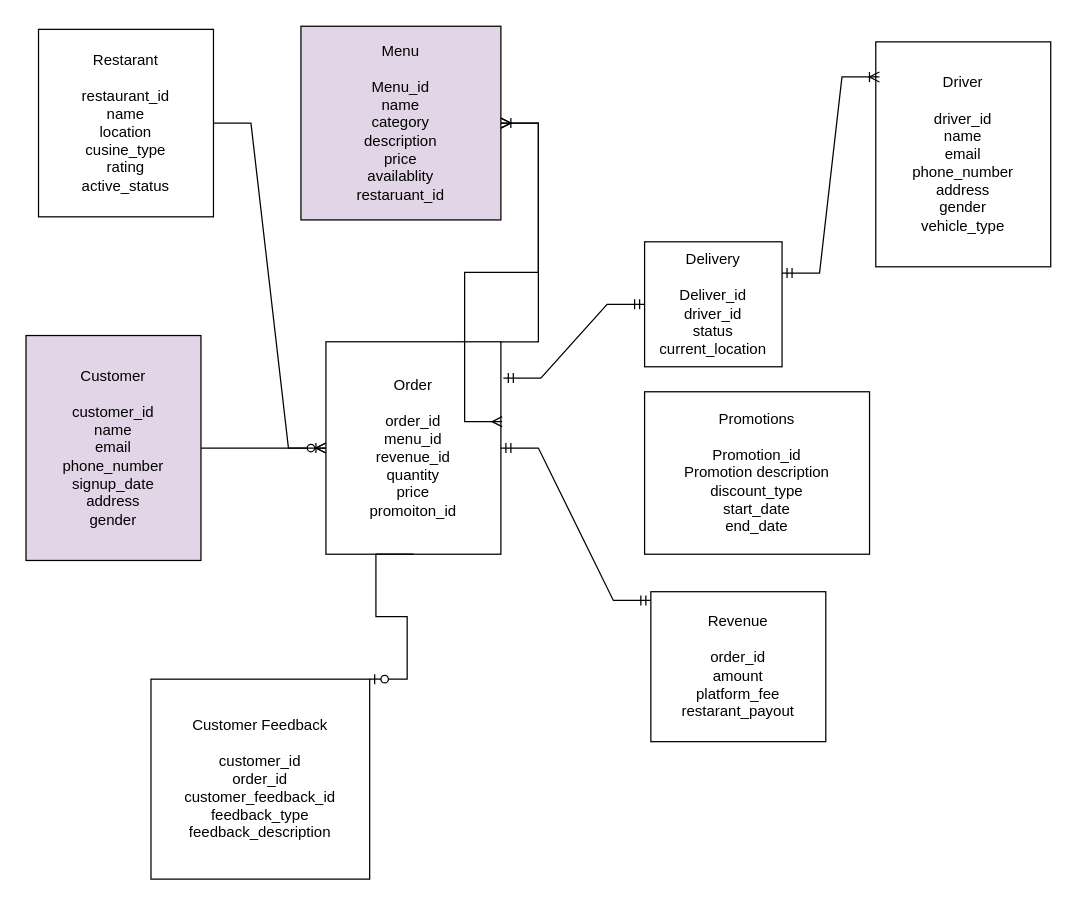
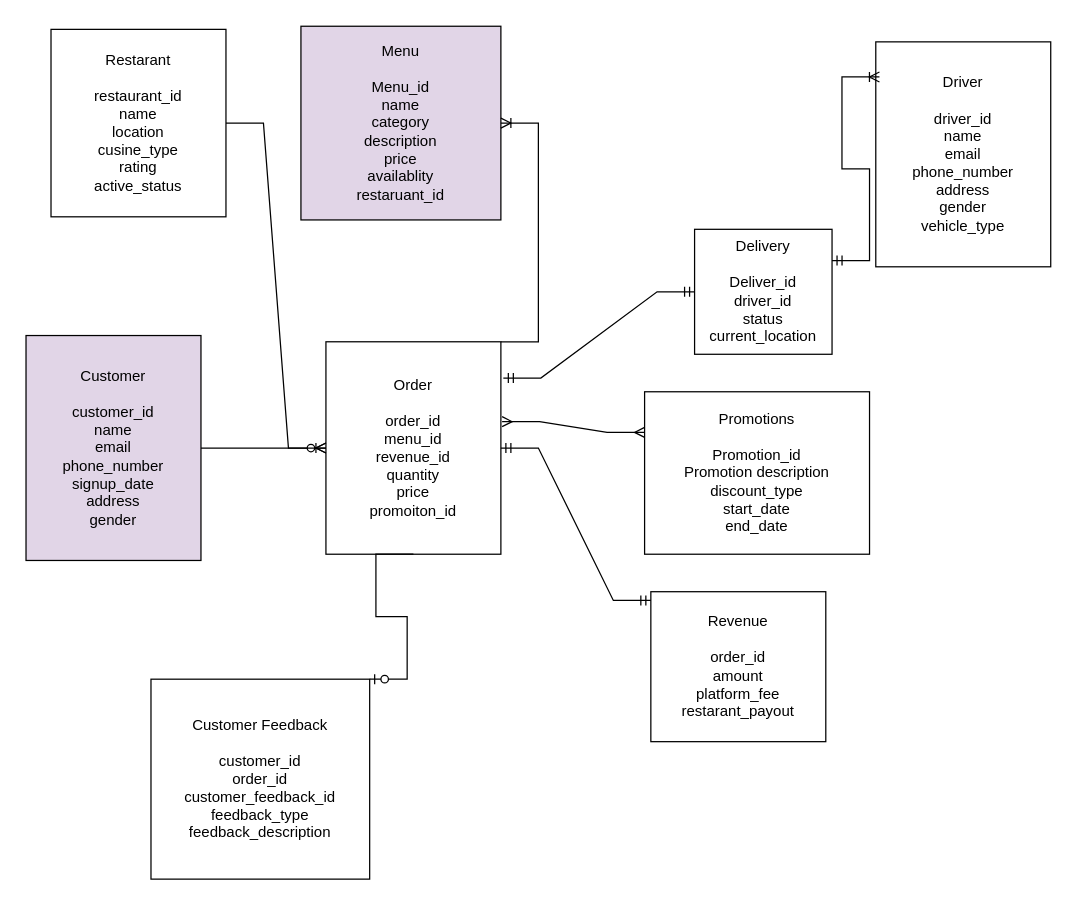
node "Restarant restaurant_id name location cusine_type rating active_status": moved (126, 123) -> (138, 123)
node "Delivery Deliver_id driver_id status current_location": moved (713, 304) -> (763, 292)
edge "Menu Menu_id name category description price availablity restaruant_id" -- "Order order_id menu_id revenue_id quantity price promoiton_id": now "Promotions Promotion_id Promotion description discount_type start_date end_date" -- "Order order_id menu_id revenue_id quantity price promoiton_id"
